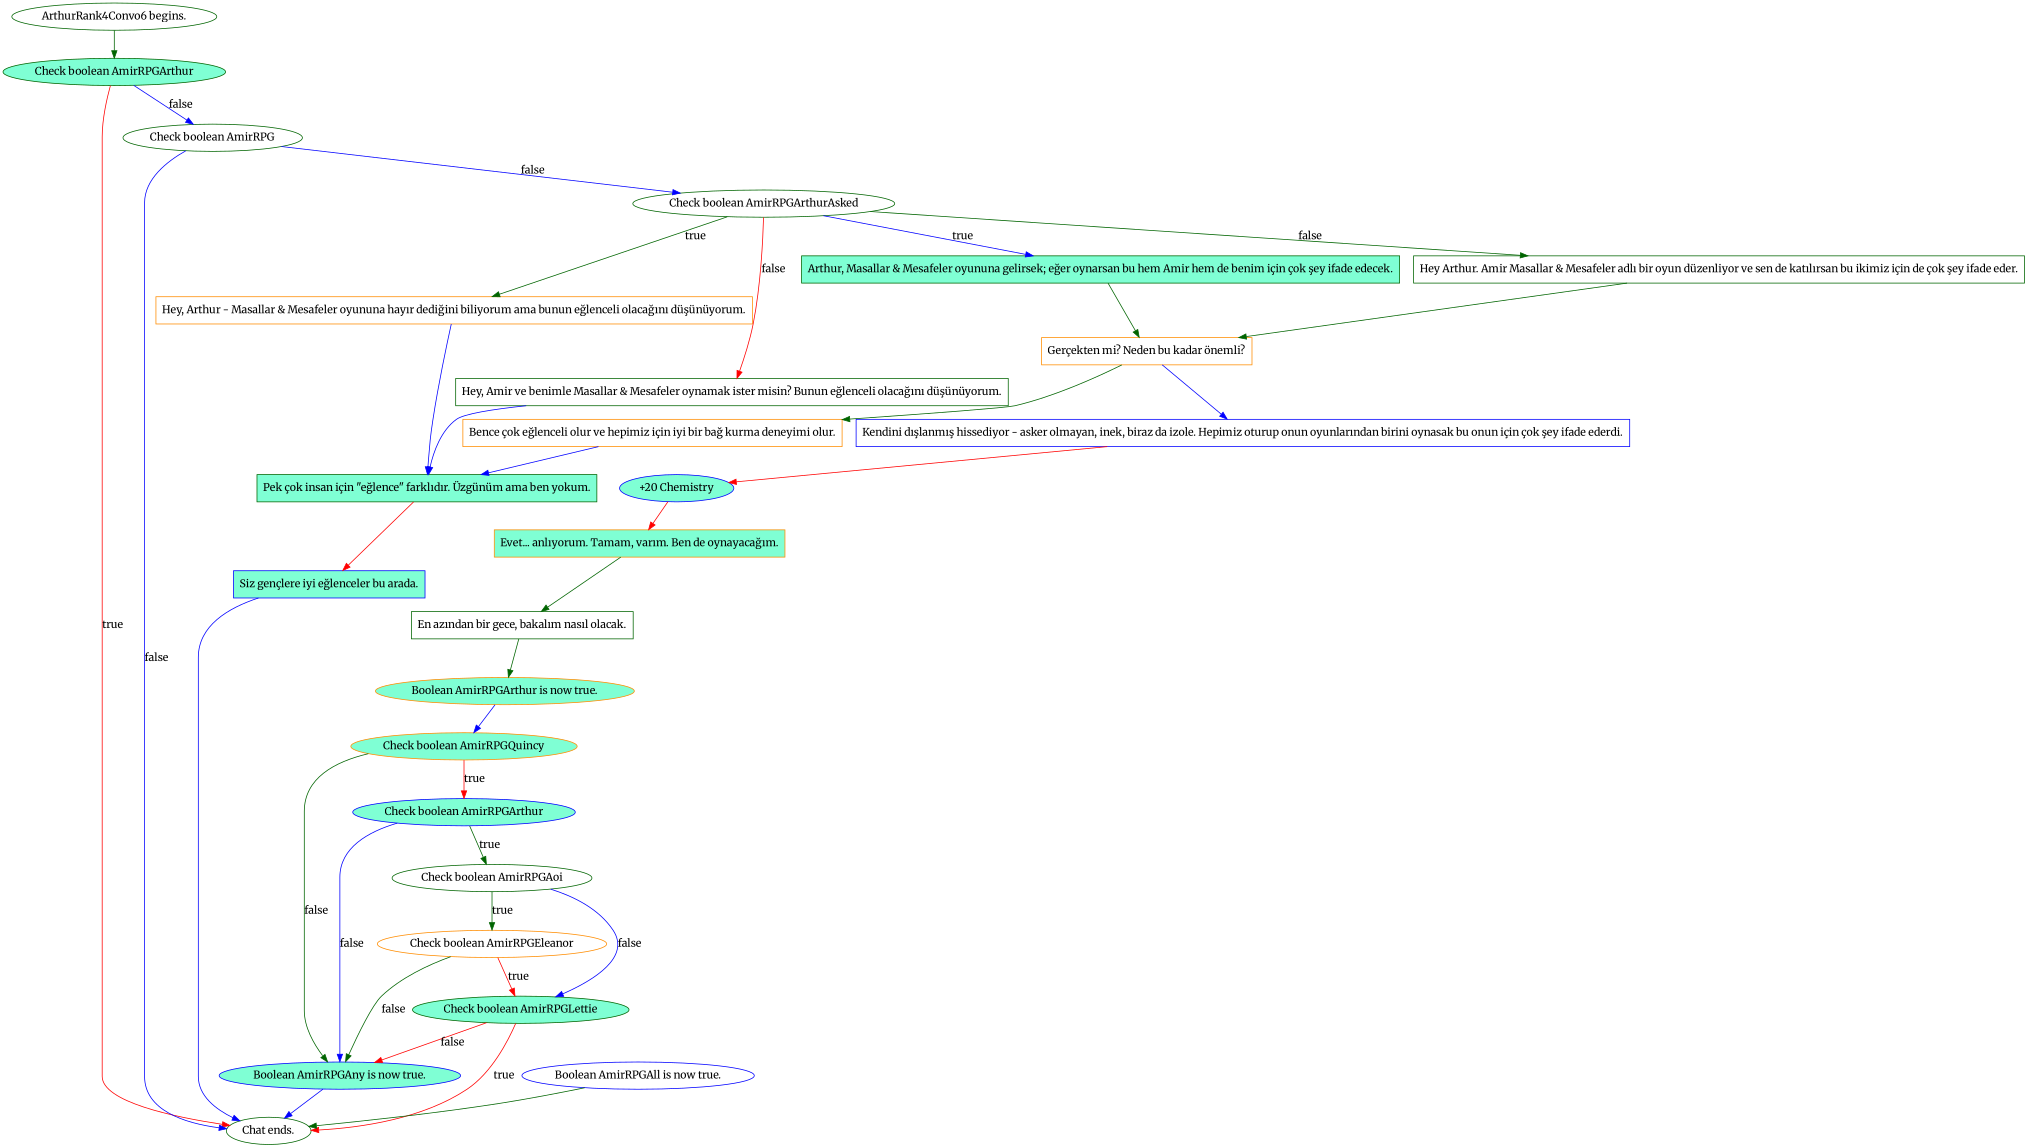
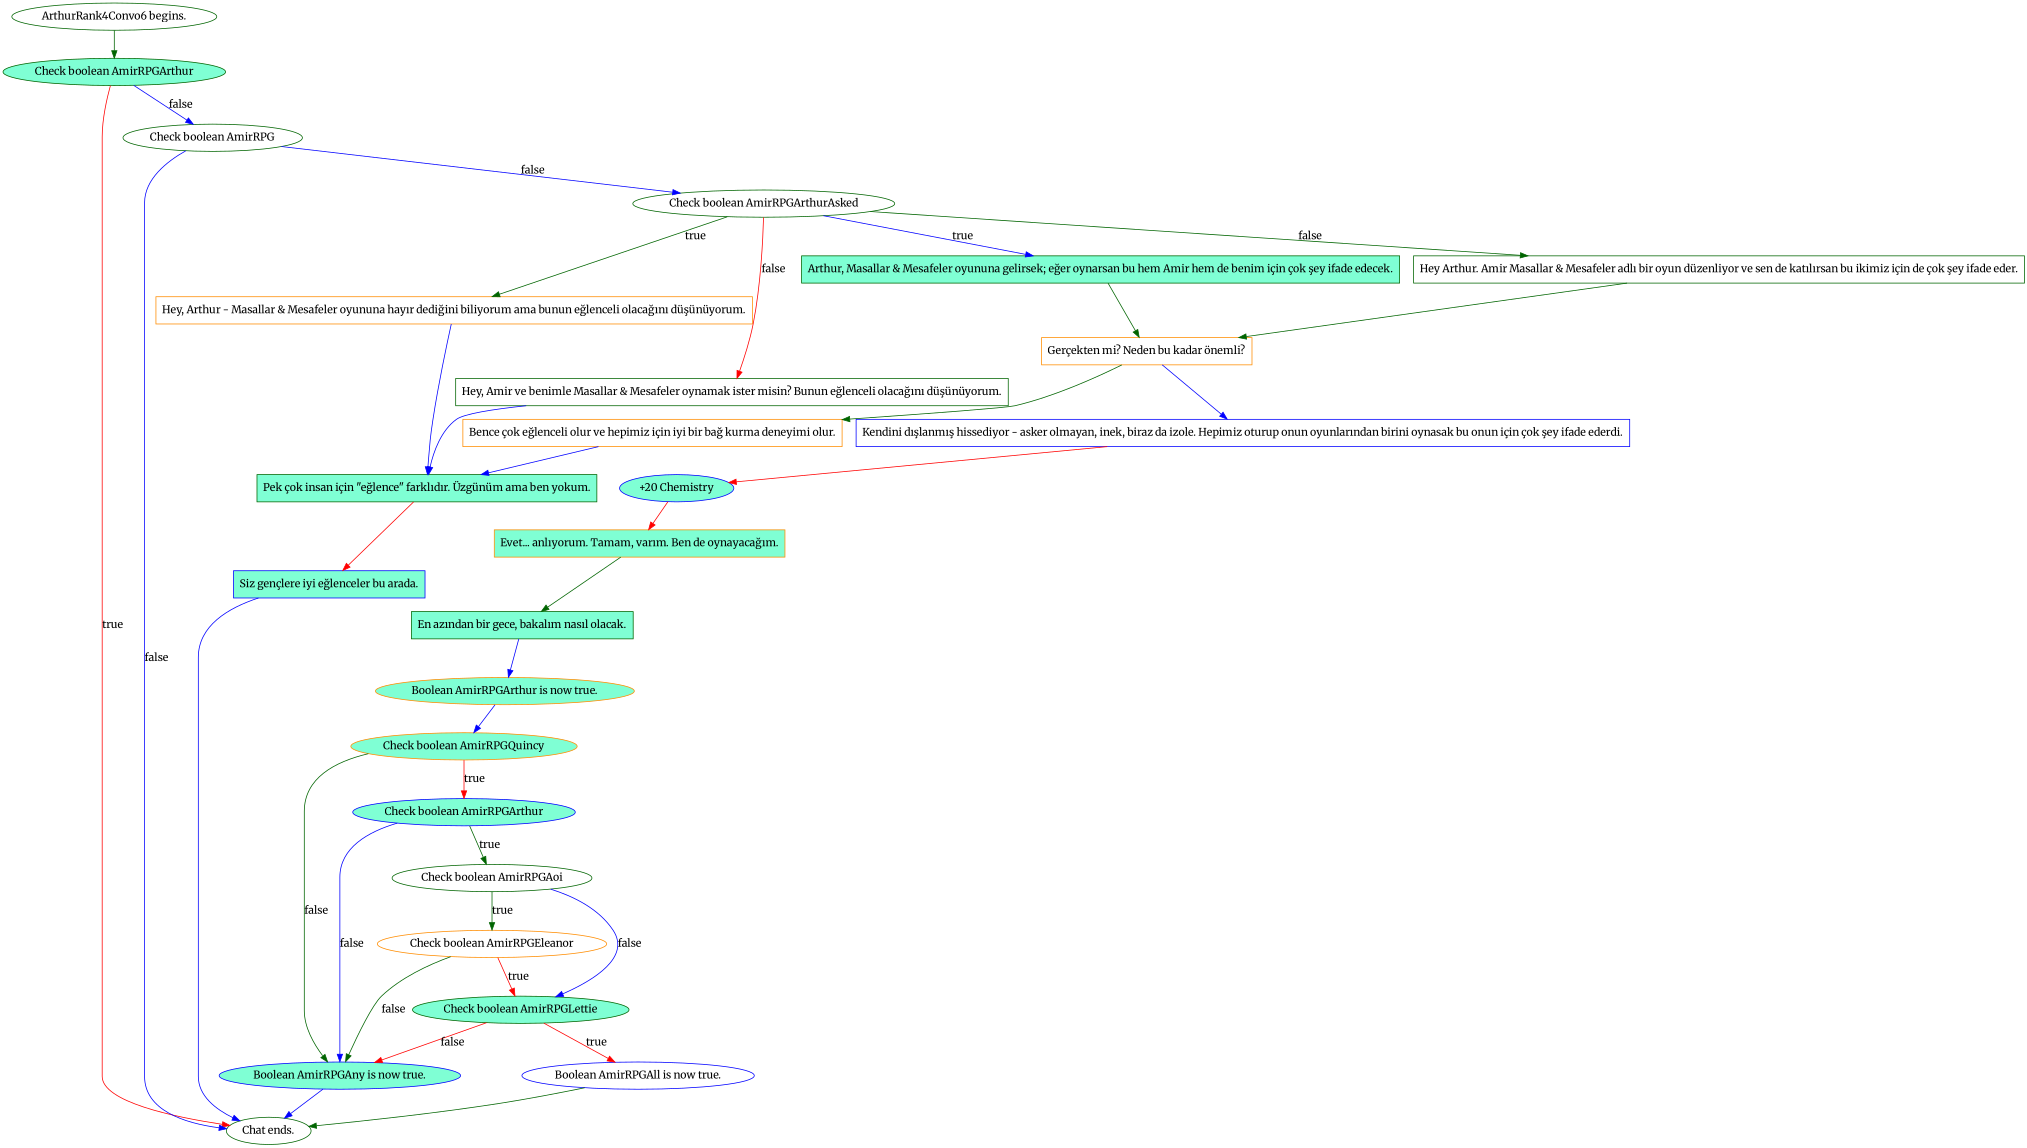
node "En azından bir gece, bakalım nasıl olacak.": fillcolor white -> aquamarine
edge "En azından bir gece, bakalım nasıl olacak." -> "Boolean AmirRPGArthur is now true.": color darkgreen -> blue
edge "Check boolean AmirRPGLettie" -> "Chat ends.": now "Check boolean AmirRPGLettie" -> "Boolean AmirRPGAll is now true."
